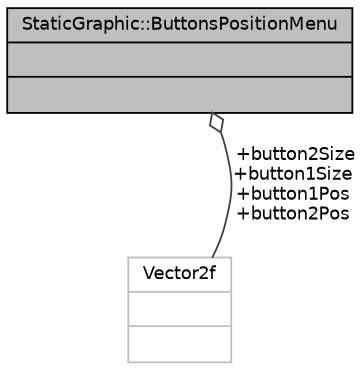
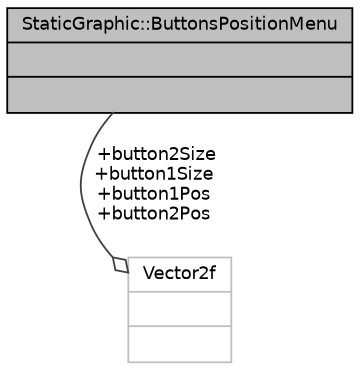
edge "Vector2f" -> "StaticGraphic::ButtonsPositionMenu": reversed
